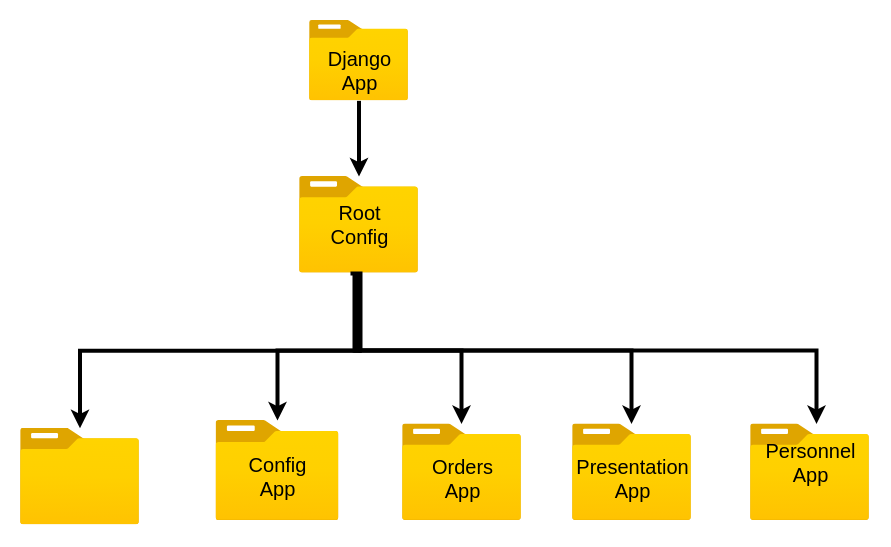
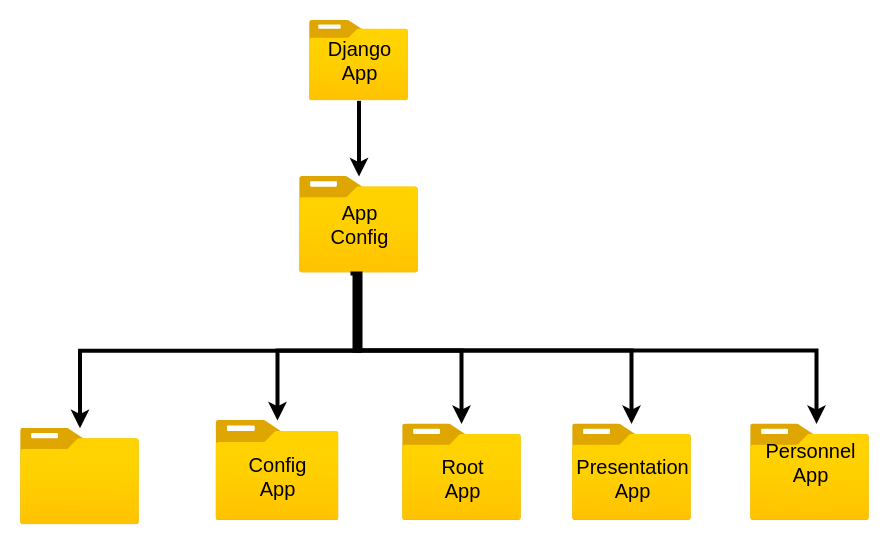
node "Django App": moved (359, 71) -> (359, 61)
node "Root Config": label "Root Config" -> "App Config"
node "Orders App": label "Orders App" -> "Root App"
